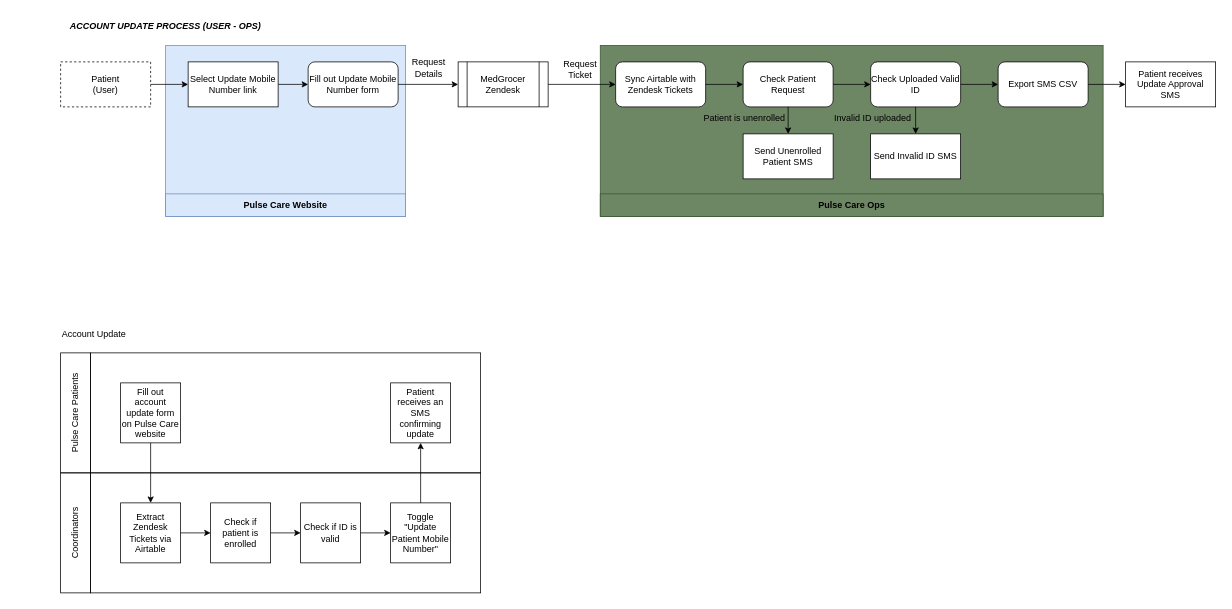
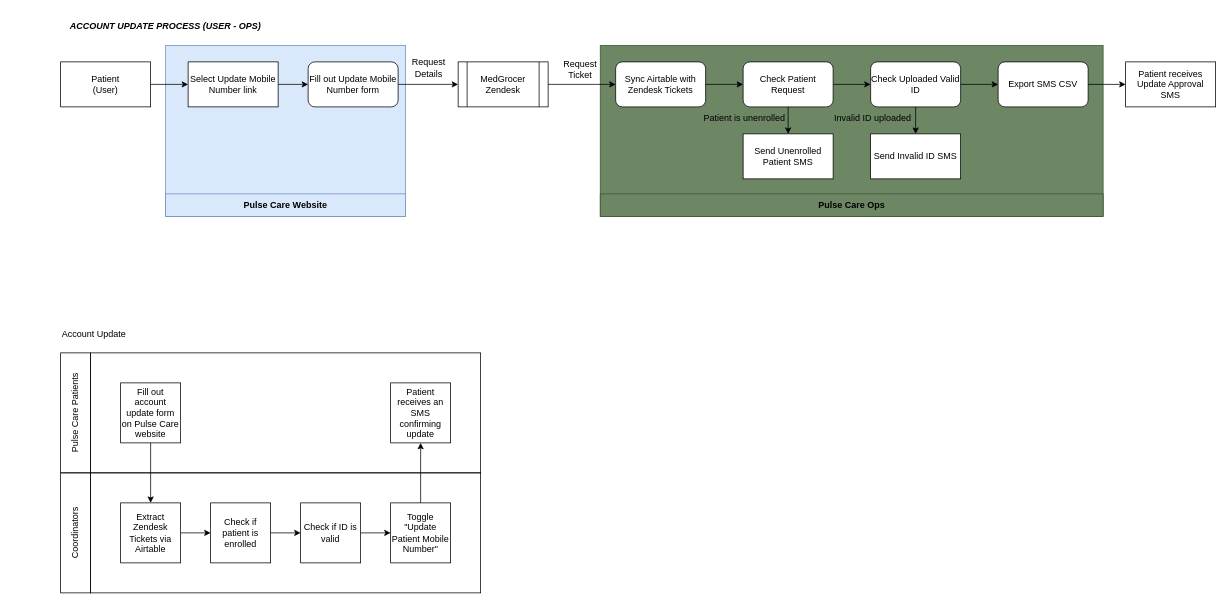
node "Patient (User)": style dashed -> solid
